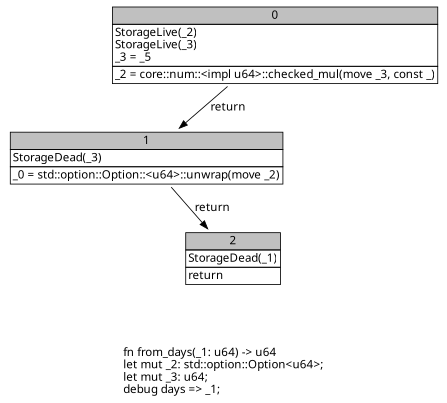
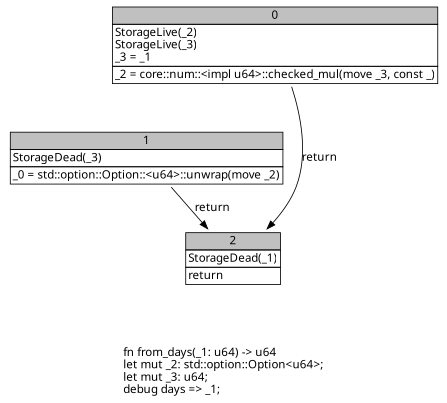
node "0": text "_3 = _5" -> "_3 = _1"
edge "0" -> "1": now "0" -> "2"
